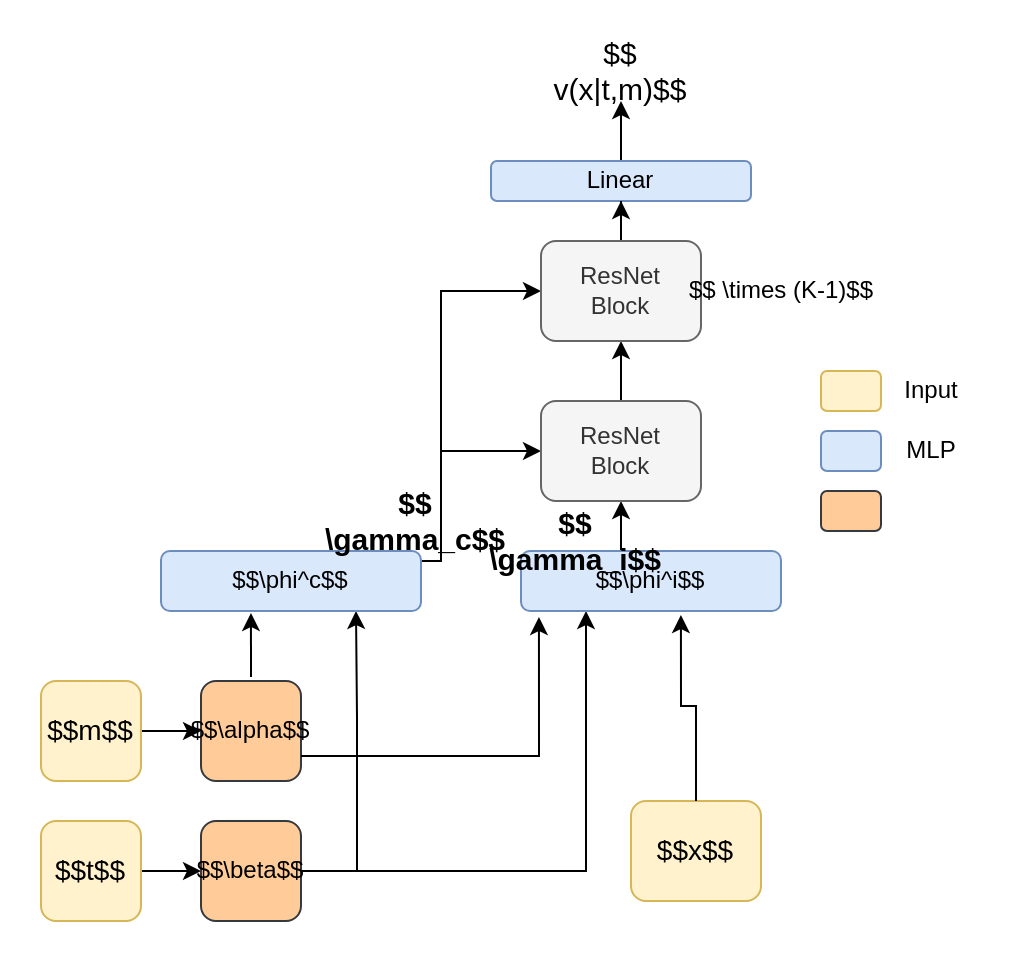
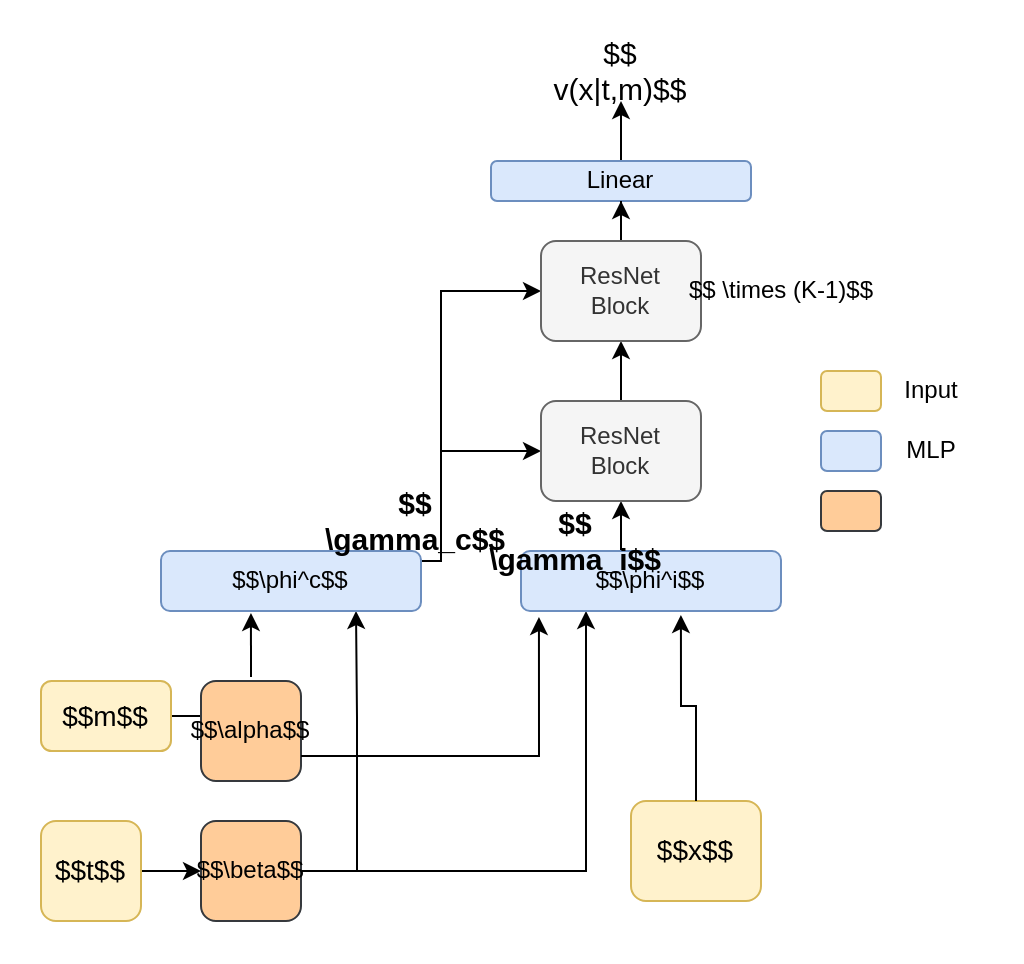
node "$$m$$": size 100x100 -> 130x70
